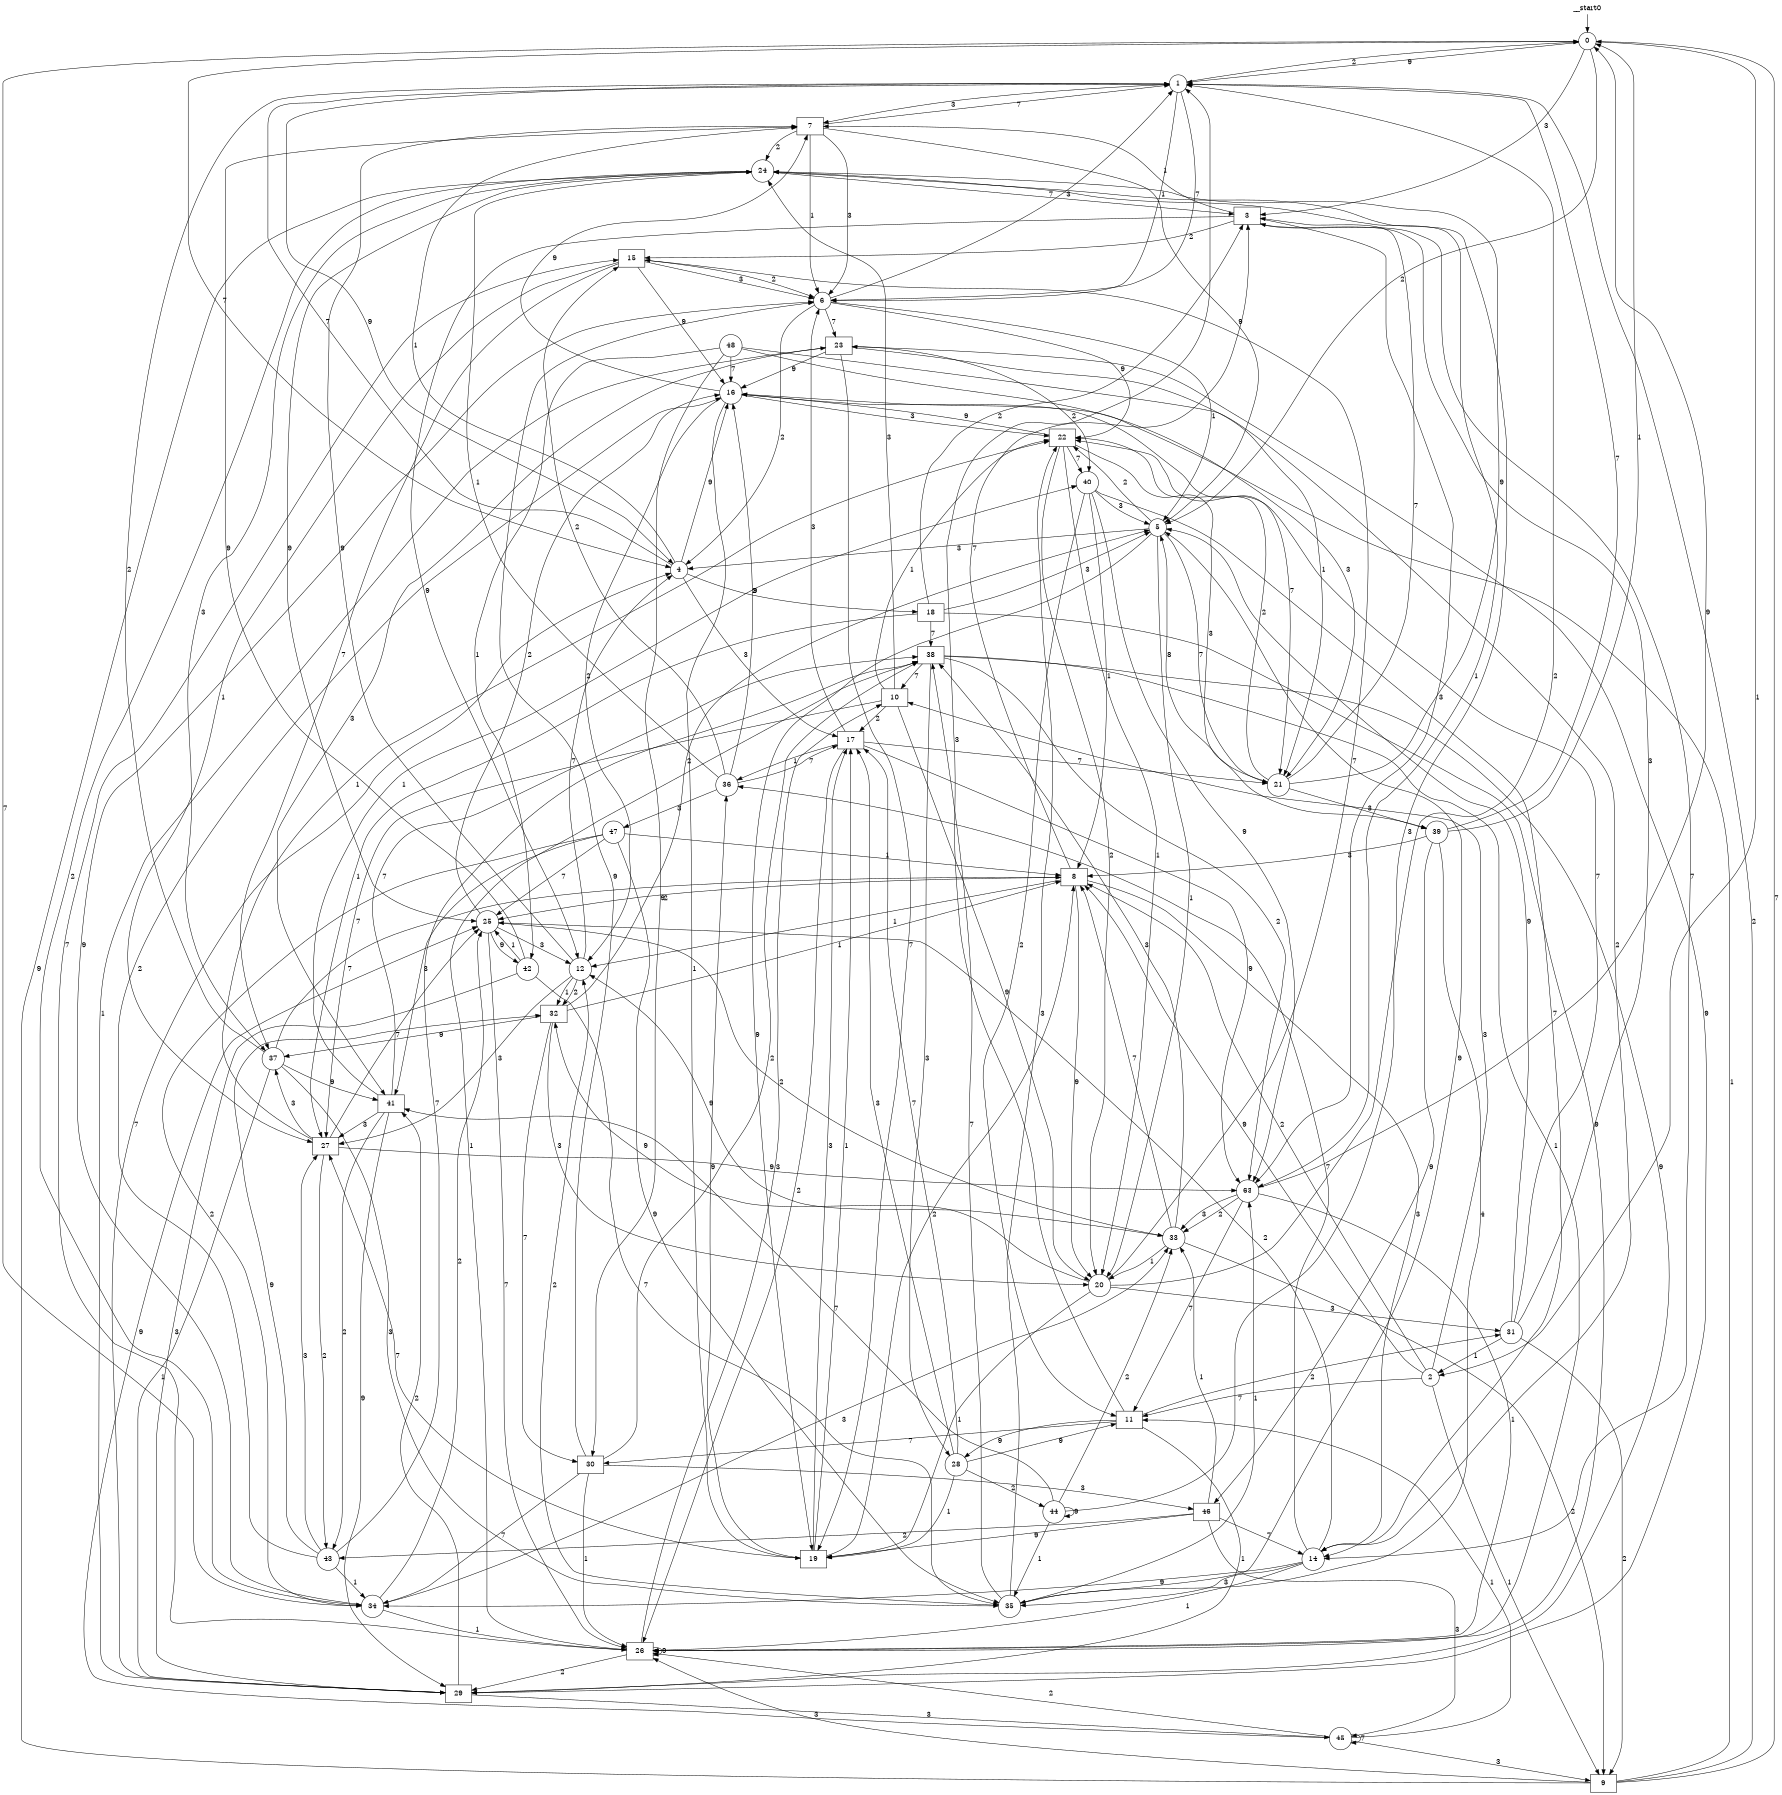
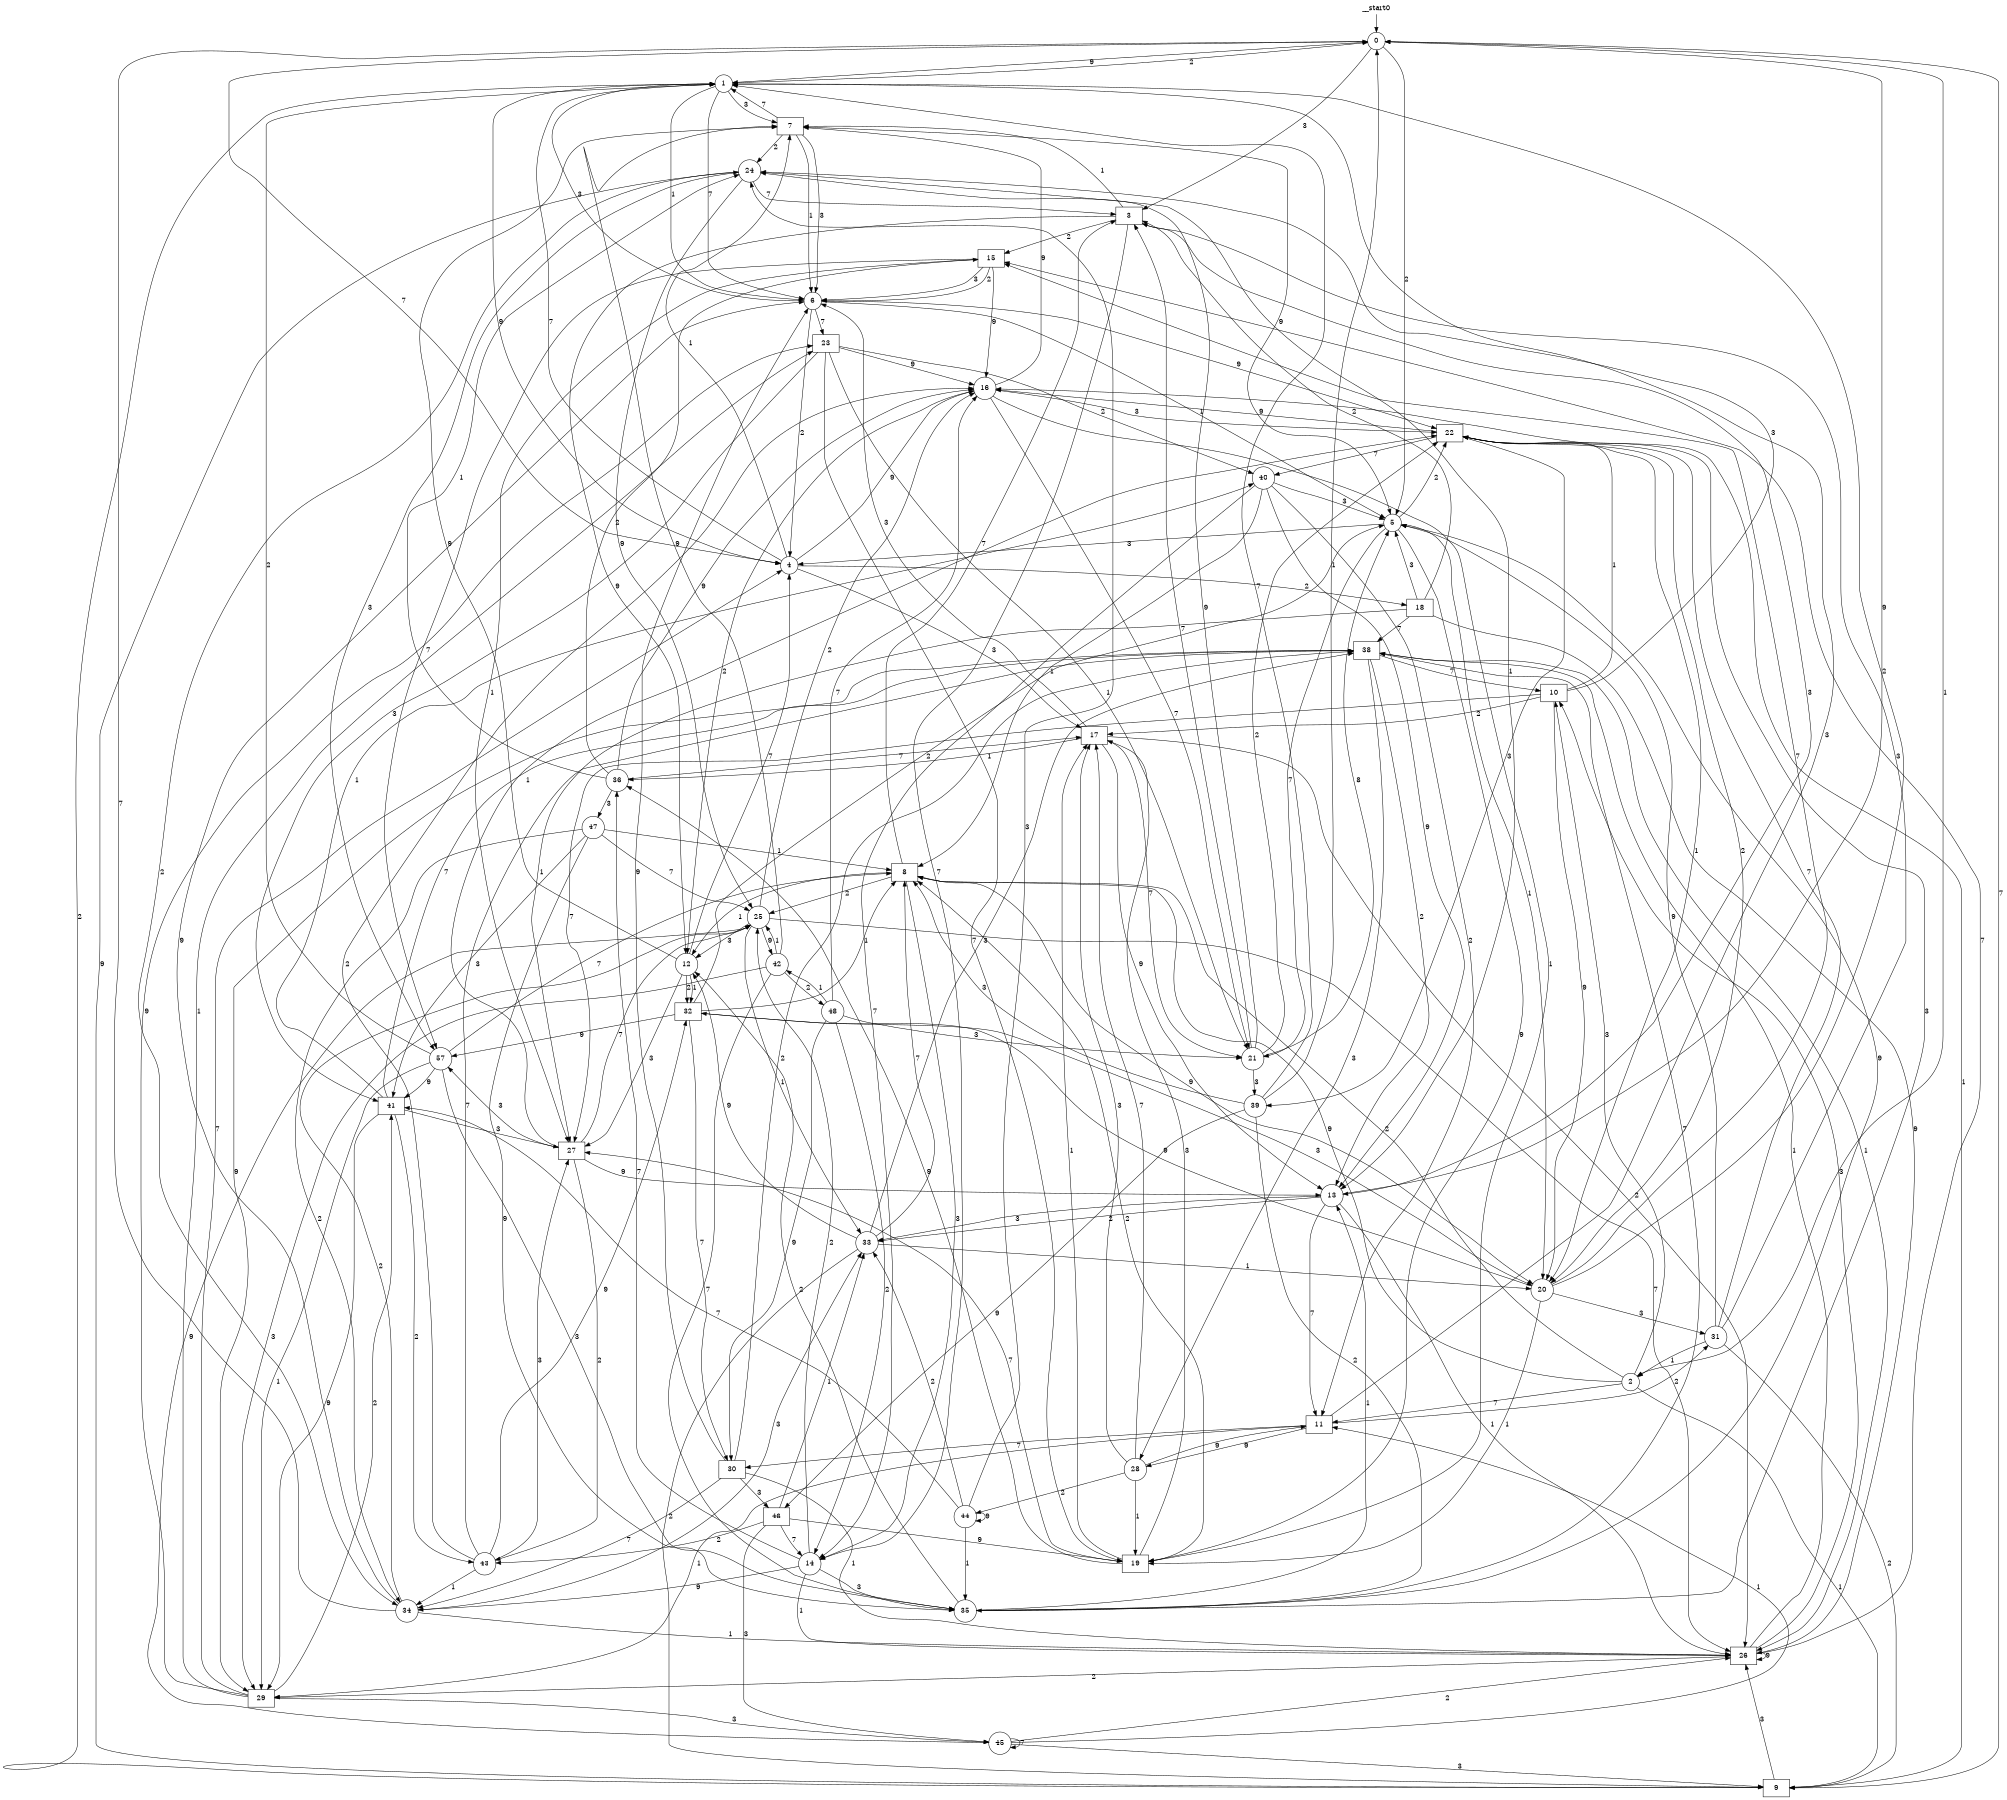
edge "42" -> "48": added, label "2"
node "37": label "37" -> "57"
edge "25" -> "33": label "2" -> "1"
node "63": label "63" -> "13"
edge "39" -> "35": label "4" -> "2"
